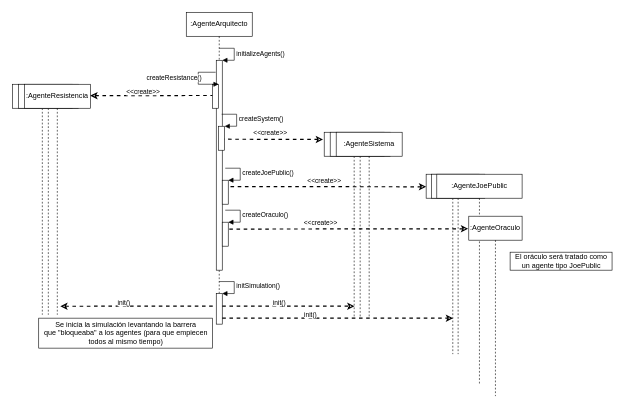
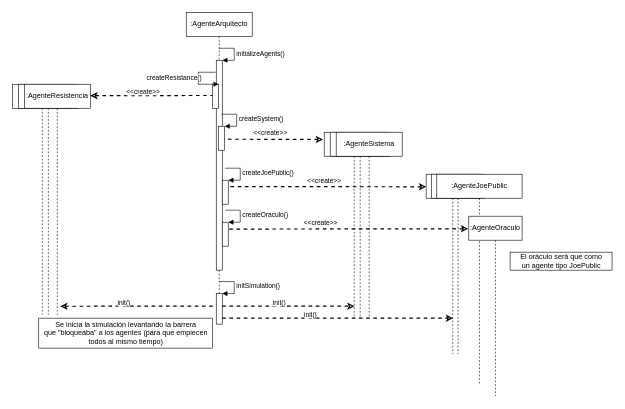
node "El oráculo será tratado como un agente tipo JoePublic": label "El oráculo será tratado como un agente tipo JoePublic" -> "El oráculo será que como un agente tipo JoePublic"
